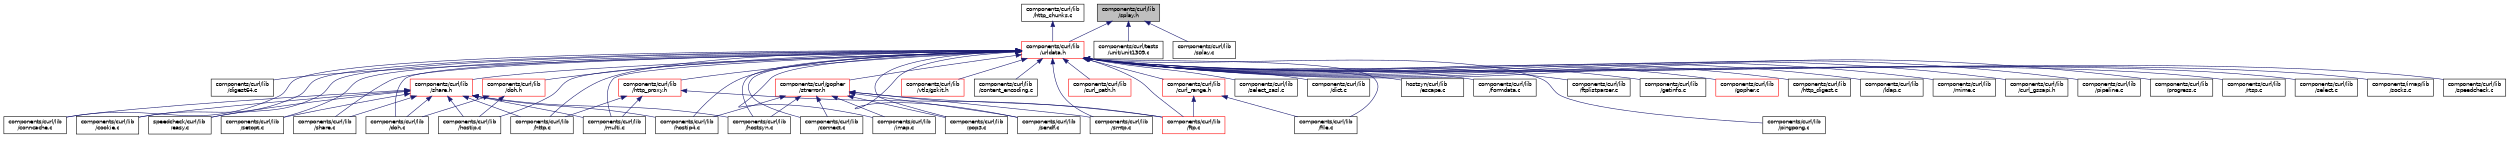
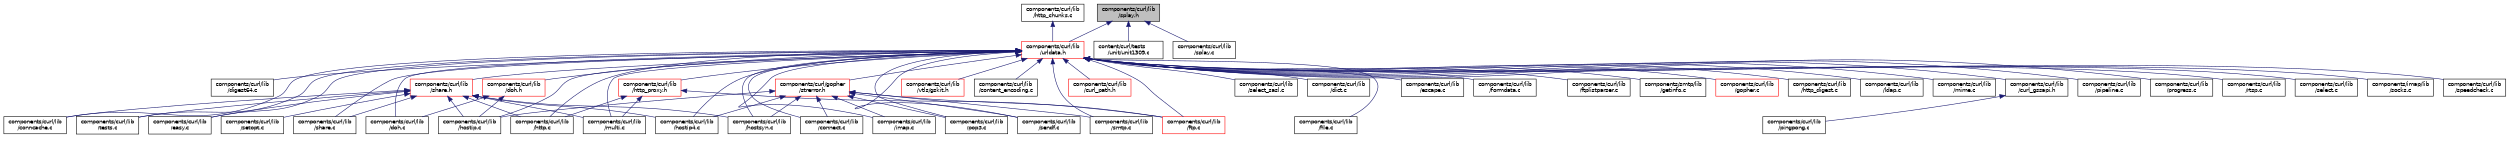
node "components/curl/tests /unit/unit1309.c": label "components/curl/tests /unit/unit1309.c" -> "content/curl/tests /unit/unit1309.c"
edge "components/curl/lib /setopt.c" -> "components/curl/lib /urldata.h": removed
edge "components/curl/lib /pingpong.c" -> "components/curl/lib /urldata.h": now "components/curl/lib /pingpong.c" -> "components/curl/lib /curl_gssapi.h"
node "components/curl/lib /curl_range.h": removed
node "hostsyn/curl/lib /escape.c": label "hostsyn/curl/lib /escape.c" -> "components/curl/lib /escape.c"
node "components/curl/lib /getinfo.c": label "components/curl/lib /getinfo.c" -> "components/smtp/lib /getinfo.c"
edge "components/curl/lib /hostip.c" -> "components/curl/gopher /strerror.h": added
edge "components/curl/lib /doh.c" -> "components/curl/lib /share.h": removed
node "components/curl/lib /cookie.c": label "components/curl/lib /cookie.c" -> "components/curl/lib /tests.c"
node "speedcheck/curl/lib /easy.c": label "speedcheck/curl/lib /easy.c" -> "components/curl/lib /easy.c"
